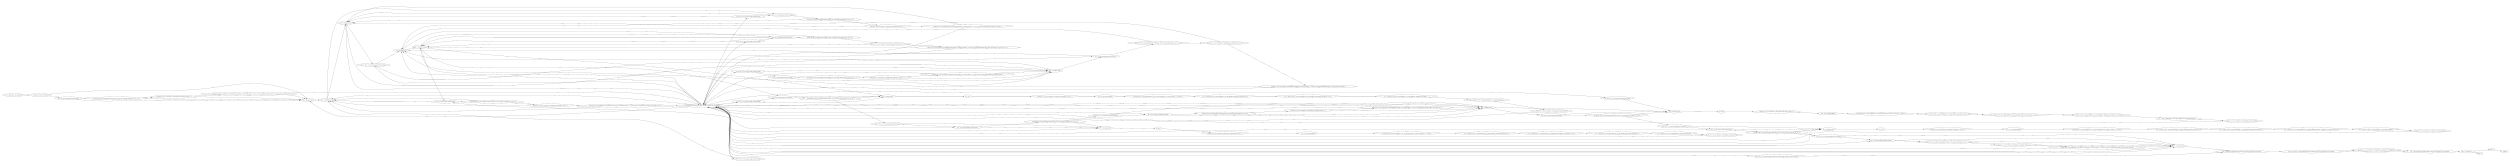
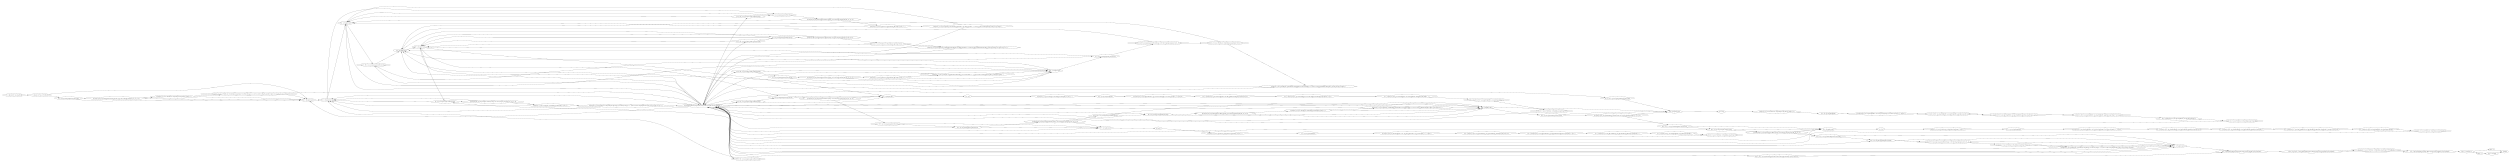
node "goto [?= return $b0]": added
